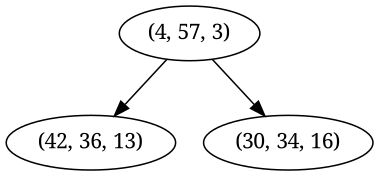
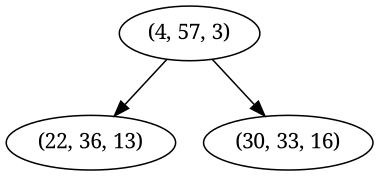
node "(42, 36, 13)": label "(42, 36, 13)" -> "(22, 36, 13)"
node "(30, 34, 16)": label "(30, 34, 16)" -> "(30, 33, 16)"
